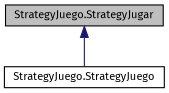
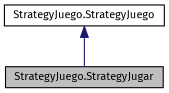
edge "StrategyJuego.StrategyJuego" -> "StrategyJuego.StrategyJugar": reversed
